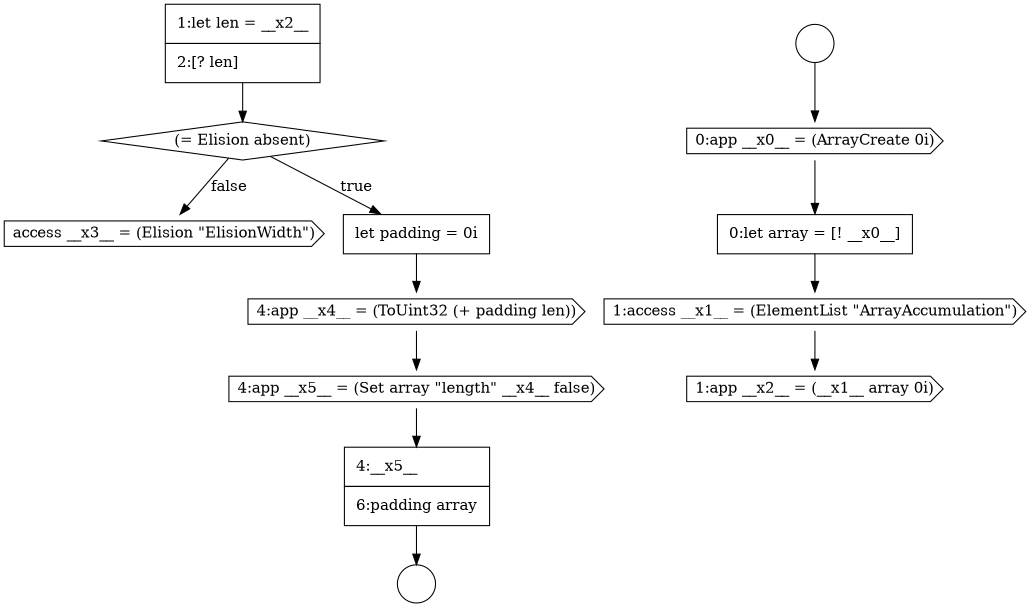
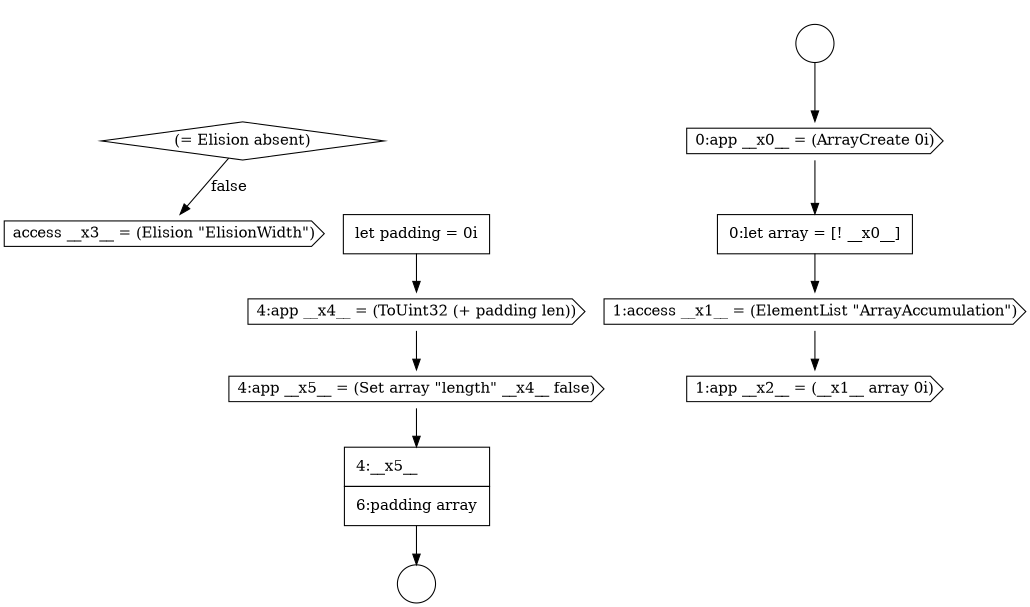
node "1:let len = __x2__": removed
edge "(= Elision absent)" -> "let padding = 0i": removed, label "true"
